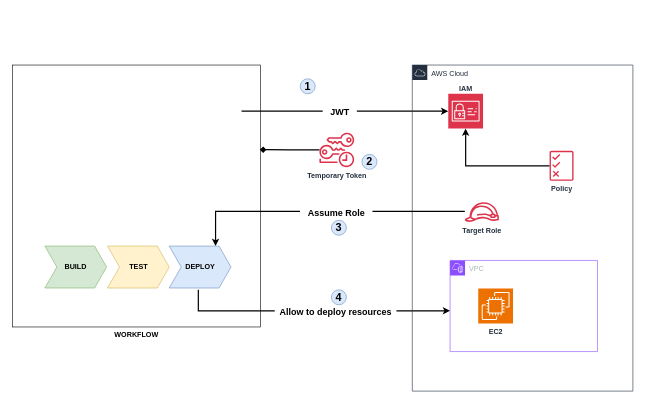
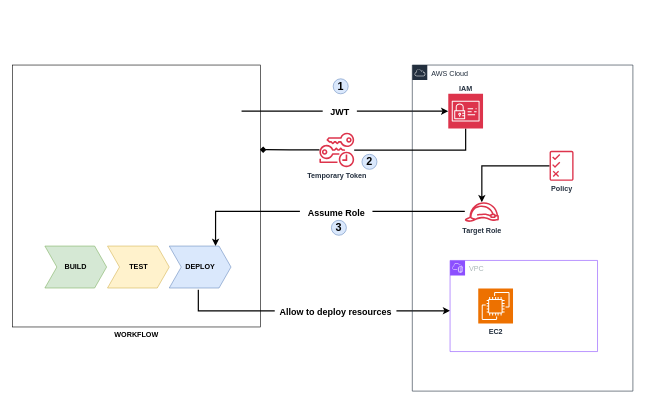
node "1": moved (308, 86) -> (341, 86)
edge "IAM" -- "Temporary Token": added
edge "Policy" -> "IAM": now "Policy" -> "Target Role"
node "4": removed
